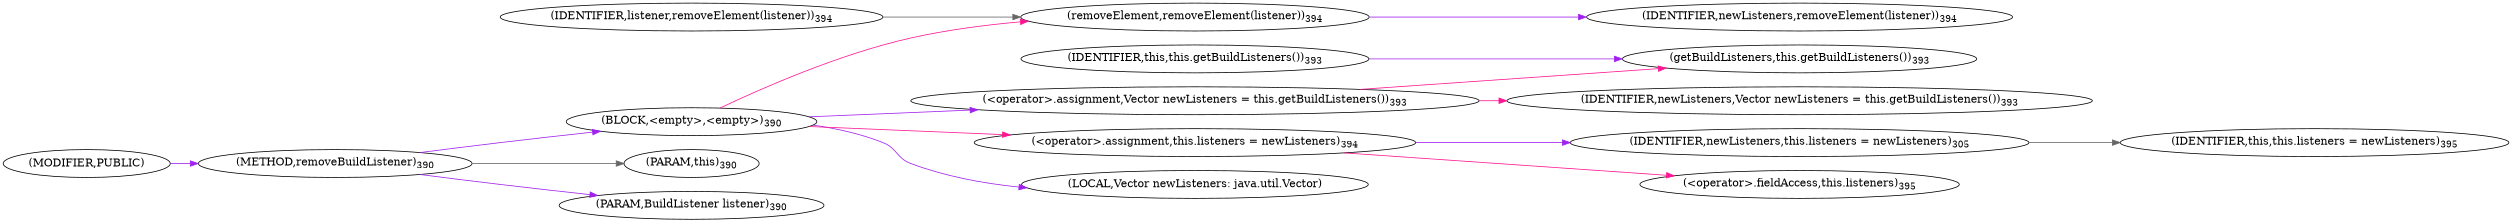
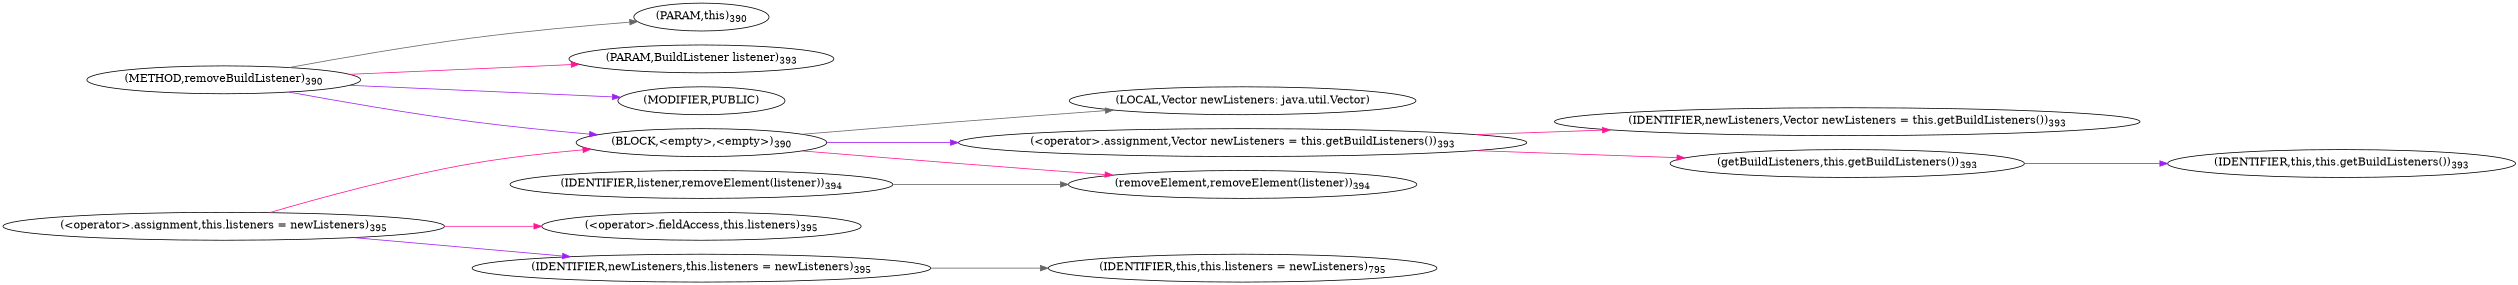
node "(IDENTIFIER,newListeners,removeElement(listener))": removed
edge "(IDENTIFIER,this,this.getBuildListeners())" -> "(getBuildListeners,this.getBuildListeners())": reversed
edge "(BLOCK,<empty>,<empty>)" -> "(<operator>.assignment,this.listeners = newListeners)": reversed
node "(<operator>.assignment,this.listeners = newListeners)": text "394" -> "395"
node "(IDENTIFIER,newListeners,this.listeners = newListeners)": text "305" -> "395"
node "(IDENTIFIER,this,this.listeners = newListeners)": text "395" -> "795"
edge "(MODIFIER,PUBLIC)" -> "(METHOD,removeBuildListener)": reversed
edge "(BLOCK,<empty>,<empty>)" -> "(LOCAL,Vector newListeners: java.util.Vector)": color purple -> gray40
edge "(METHOD,removeBuildListener)" -> "(PARAM,BuildListener listener)": color purple -> deeppink
node "(PARAM,BuildListener listener)": text "390" -> "393"
